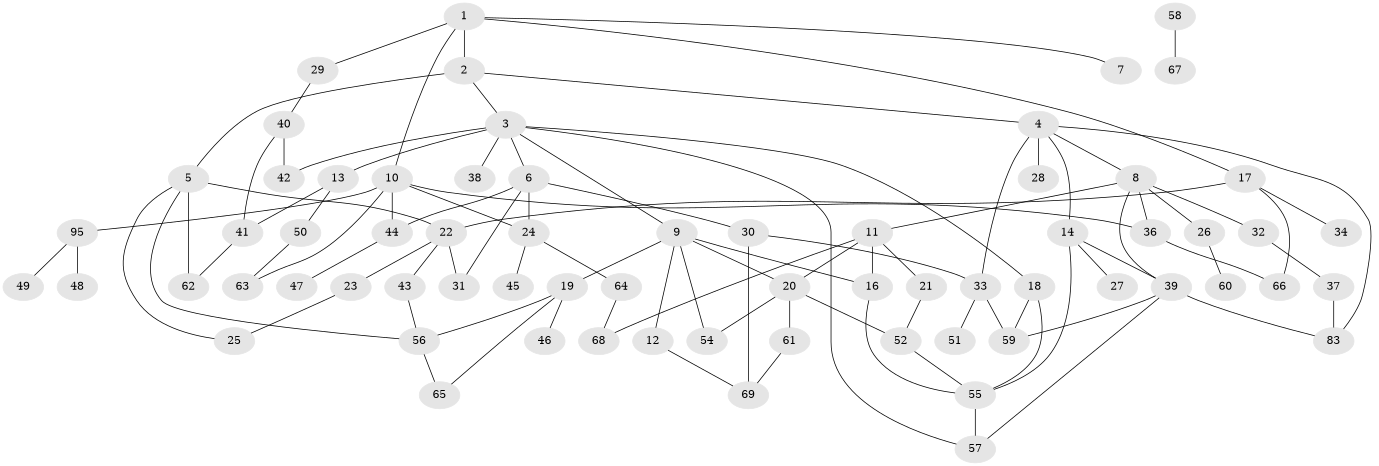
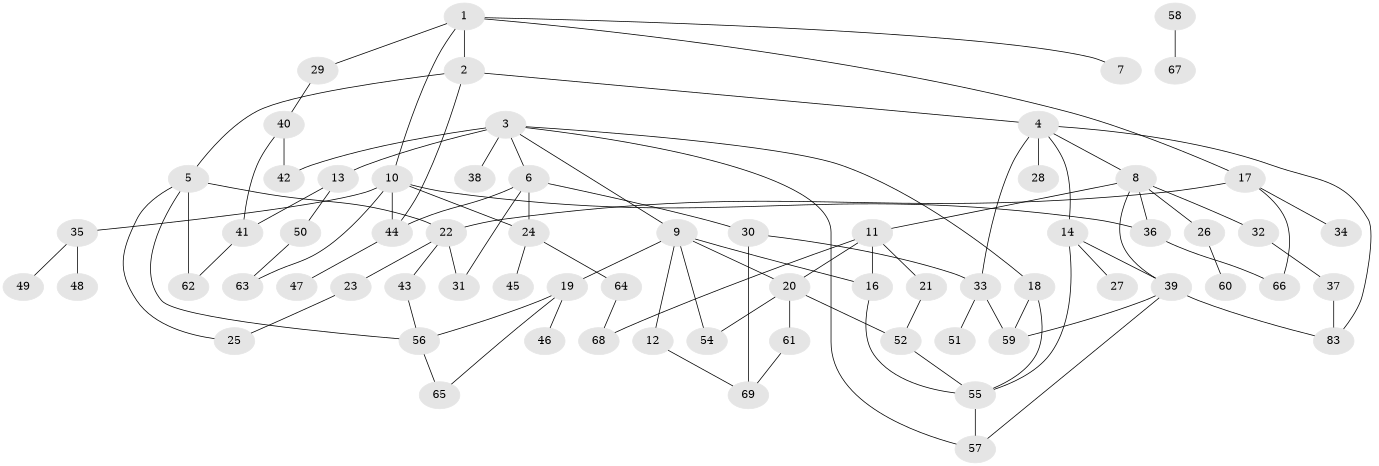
edge "2" -- "3": now "2" -- "44"
node "95": label "95" -> "35"
